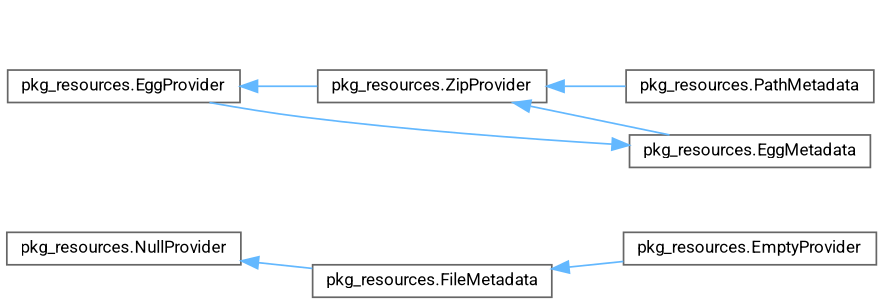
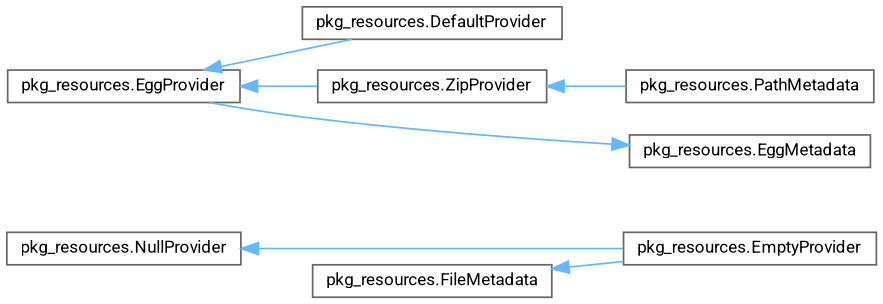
node "pkg_resources.DefaultProvider": added
edge "pkg_resources.EggMetadata" -> "pkg_resources.ZipProvider": removed
edge "pkg_resources.FileMetadata" -> "pkg_resources.NullProvider": now "pkg_resources.EmptyProvider" -> "pkg_resources.NullProvider"
